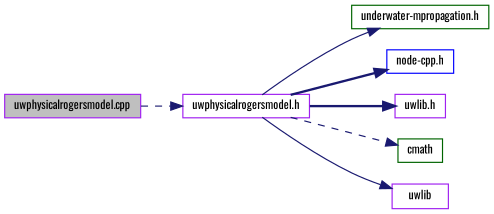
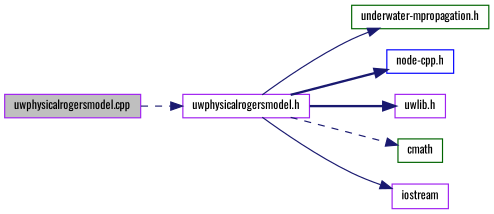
node "uwlib": label "uwlib" -> "iostream"
